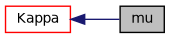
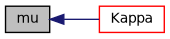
edge "mu" -> "Kappa": reversed
